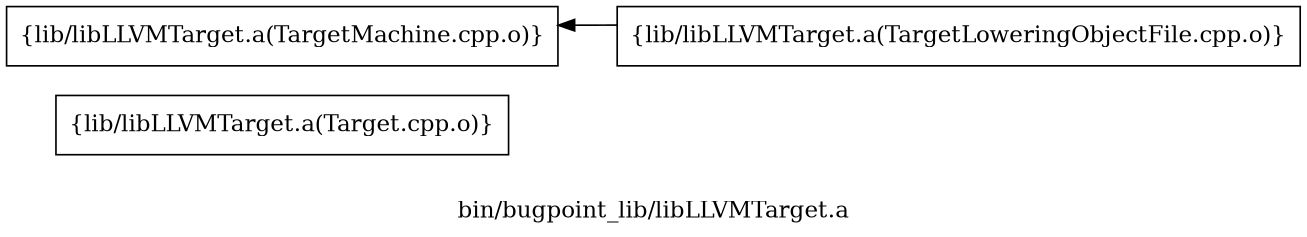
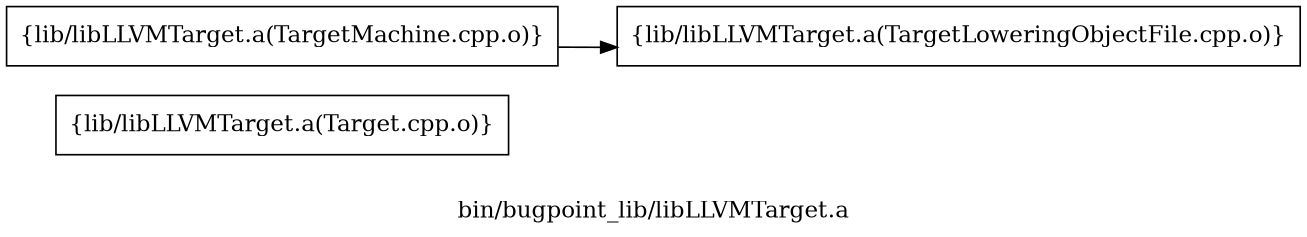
edge "{lib/libLLVMTarget.a(TargetLoweringObjectFile.cpp.o)}" -> "{lib/libLLVMTarget.a(TargetMachine.cpp.o)}": reversed
